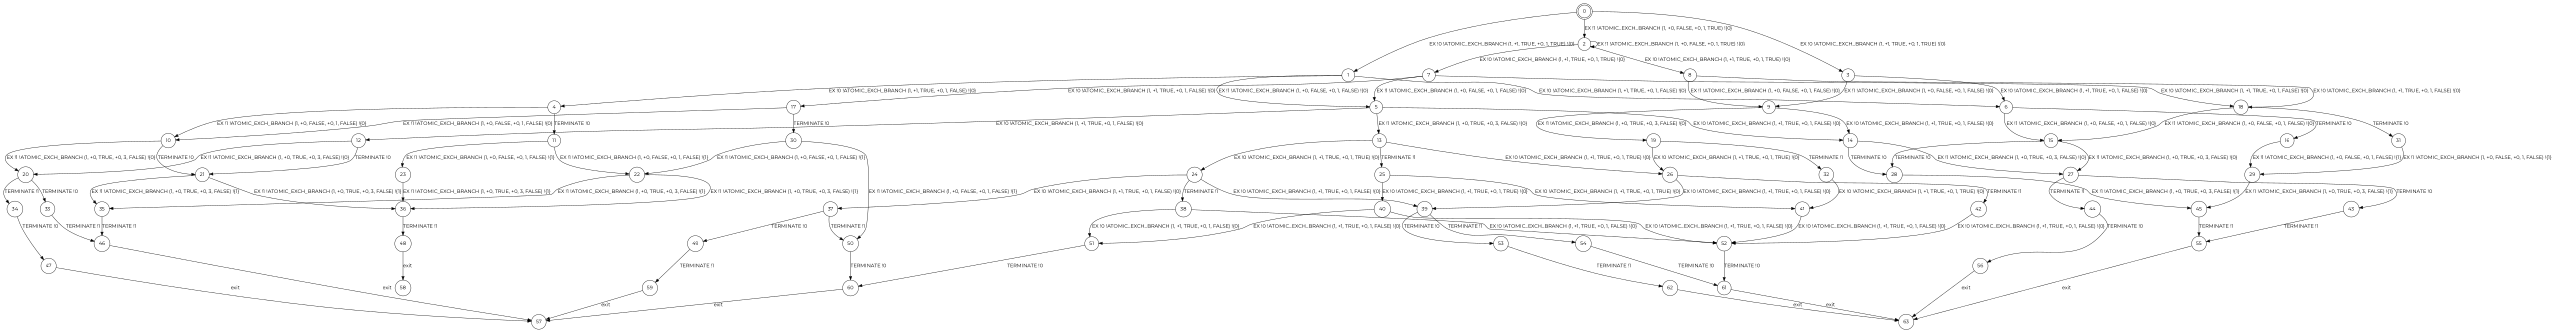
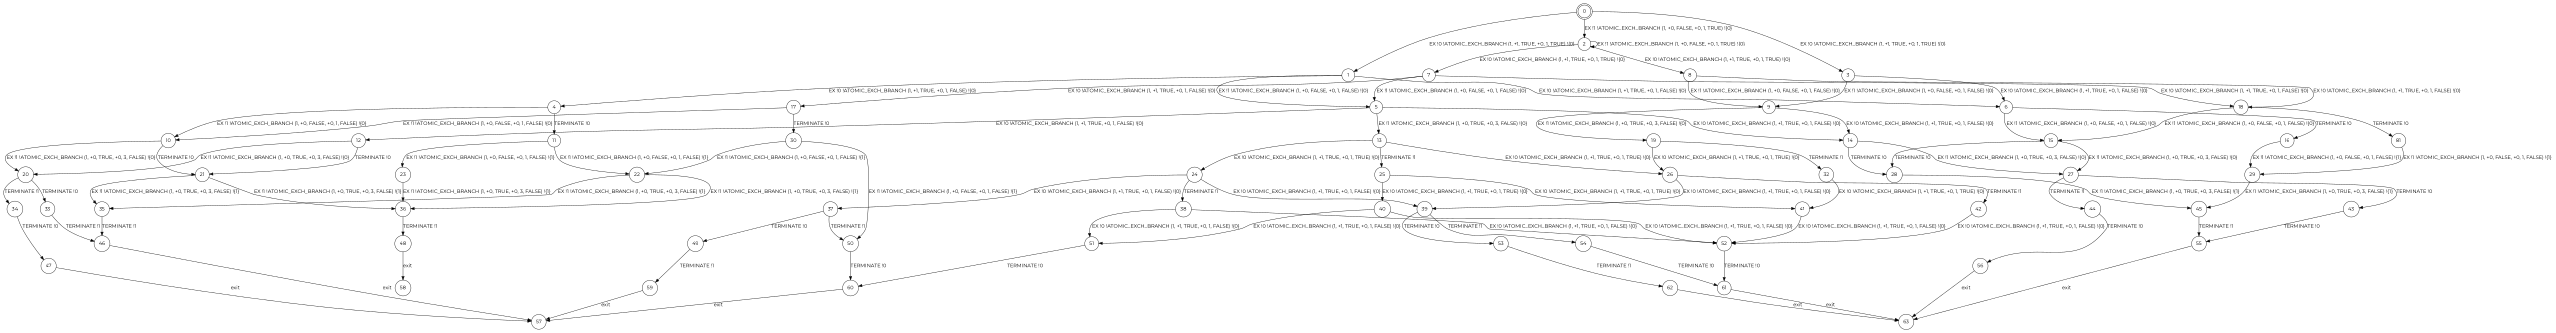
node "31": label "31" -> "81"
edge "43" -> "55": label "TERMINATE !1" -> "TERMINATE !0"
